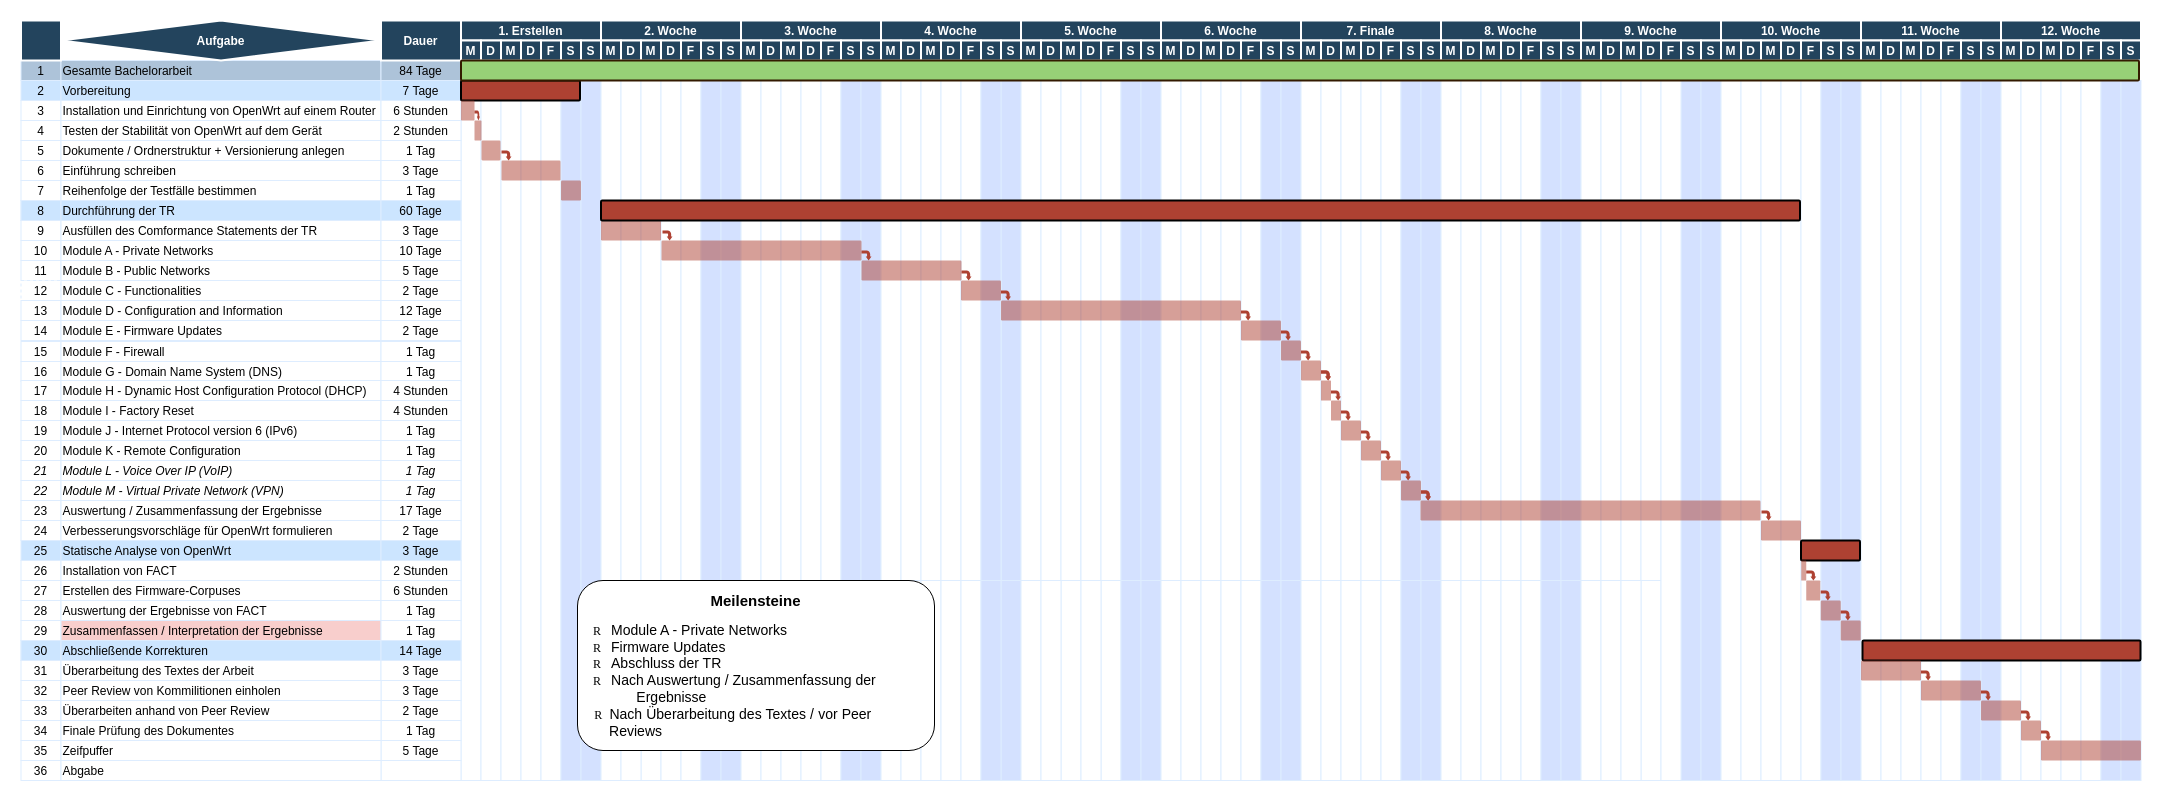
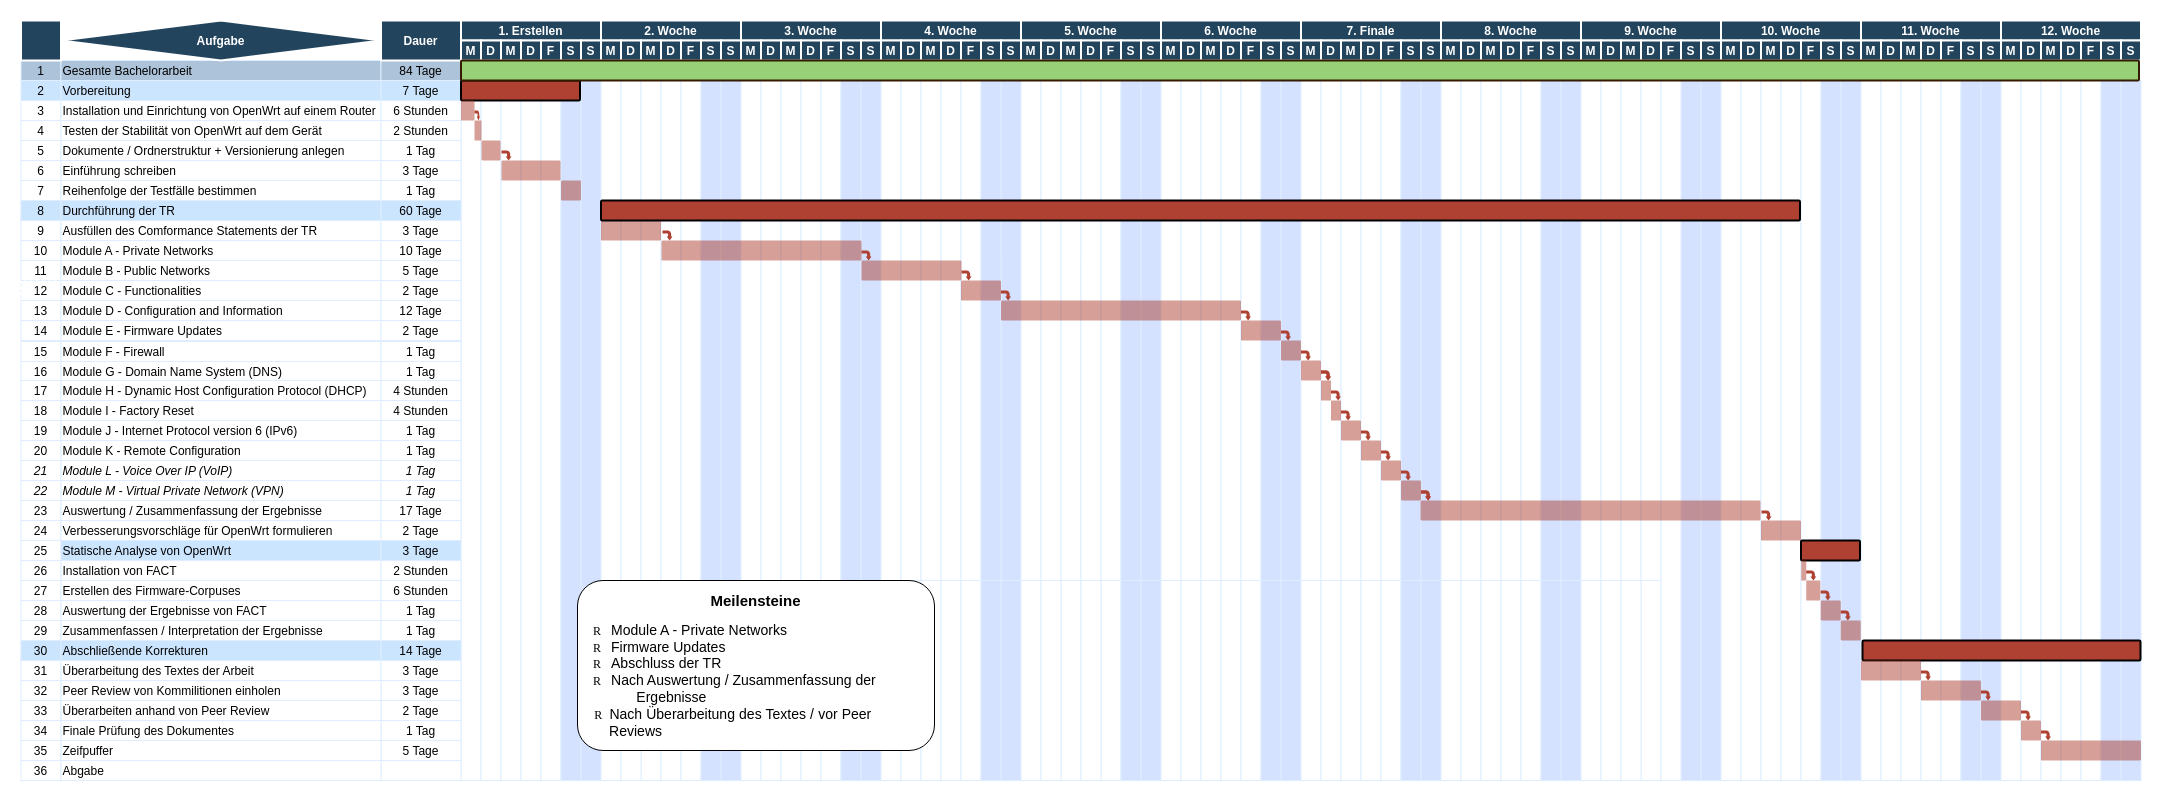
node "25": fillcolor #cce5ff -> #ffffff
node "Zusammenfassen / Interpretation der Ergebnisse": fillcolor #f8cecc -> #ffffff
